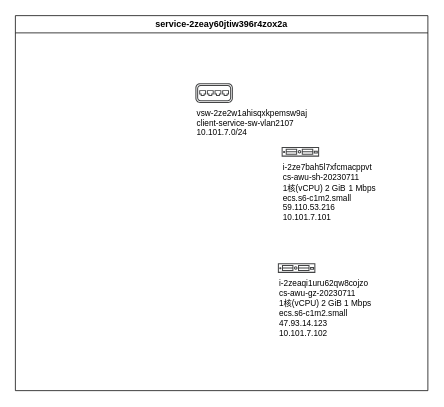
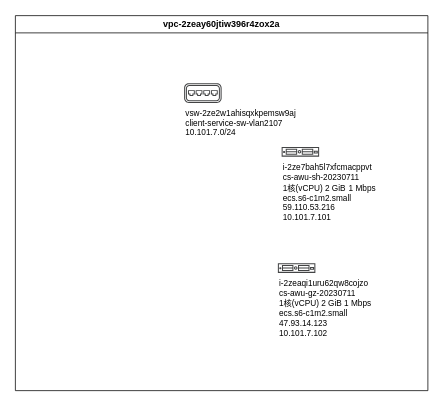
node "service-2zeay60jtiw396r4zox2a": label "service-2zeay60jtiw396r4zox2a" -> "vpc-2zeay60jtiw396r4zox2a"
node "vsw-2ze2w1ahisqxkpemsw9aj client-service-sw-vlan2107 10.101.7.0/24": moved (214, 93) -> (203, 93)
